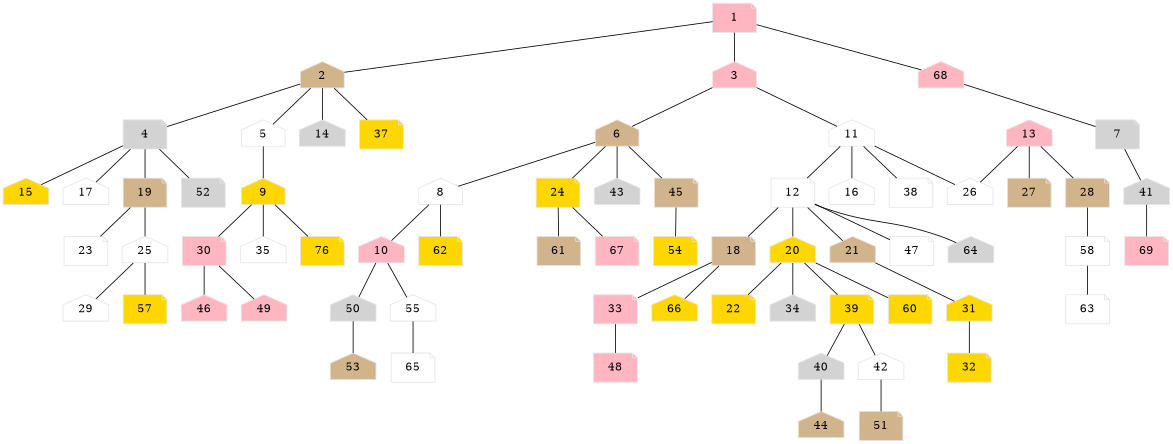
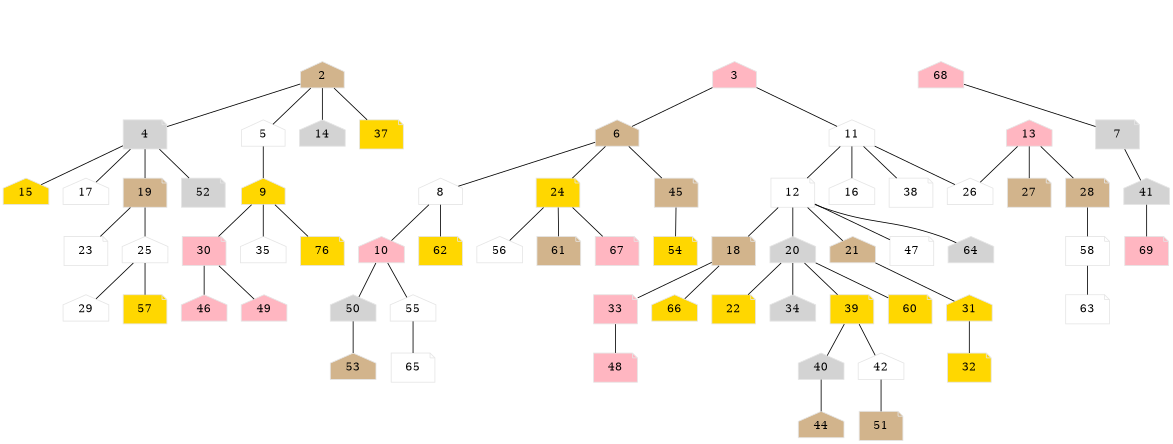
node "1": removed
node "43": removed
node "56": added
node "20": fillcolor gold -> lightgrey
